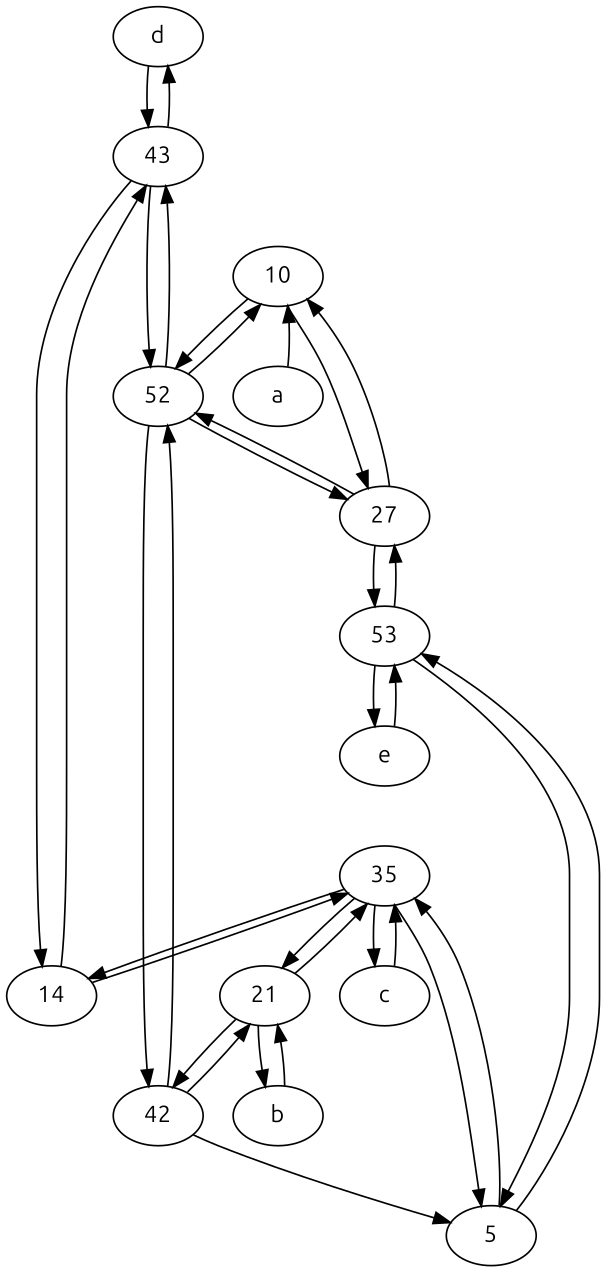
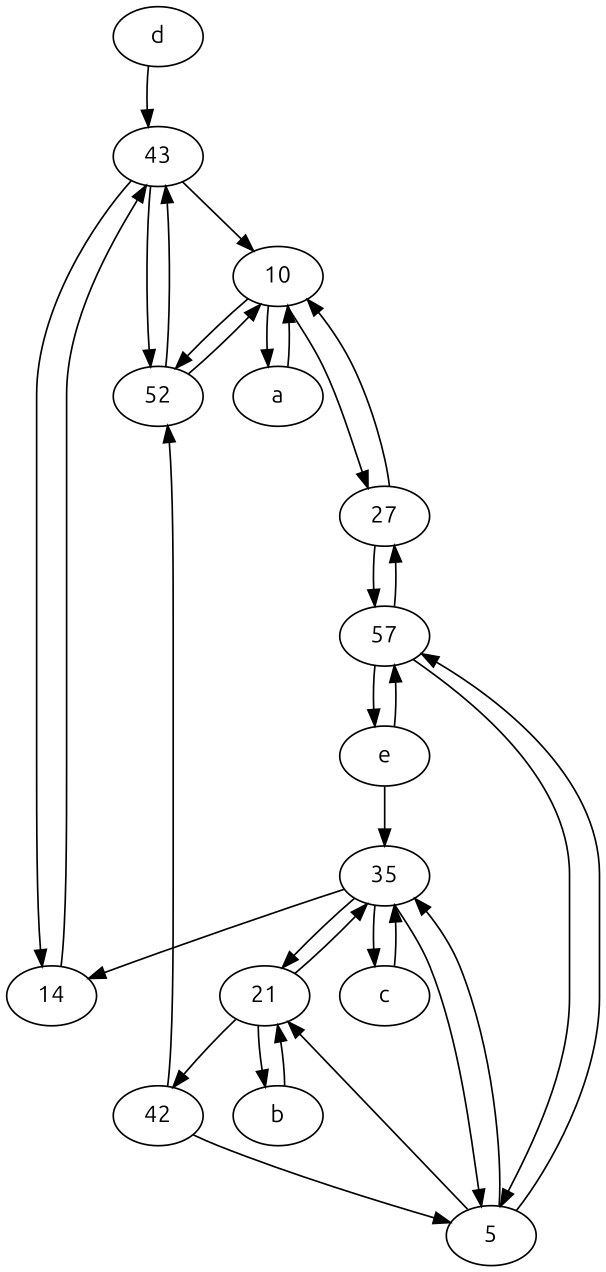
edge "43" -> "d": now "43" -> "10"
edge "10" -> "a": added
edge "52" -> "27": removed
edge "27" -> "52": removed
node "53": label "53" -> "57"
edge "52" -> "42": removed
edge "14" -> "35": now "e" -> "35"
edge "42" -> "21": now "5" -> "21"
